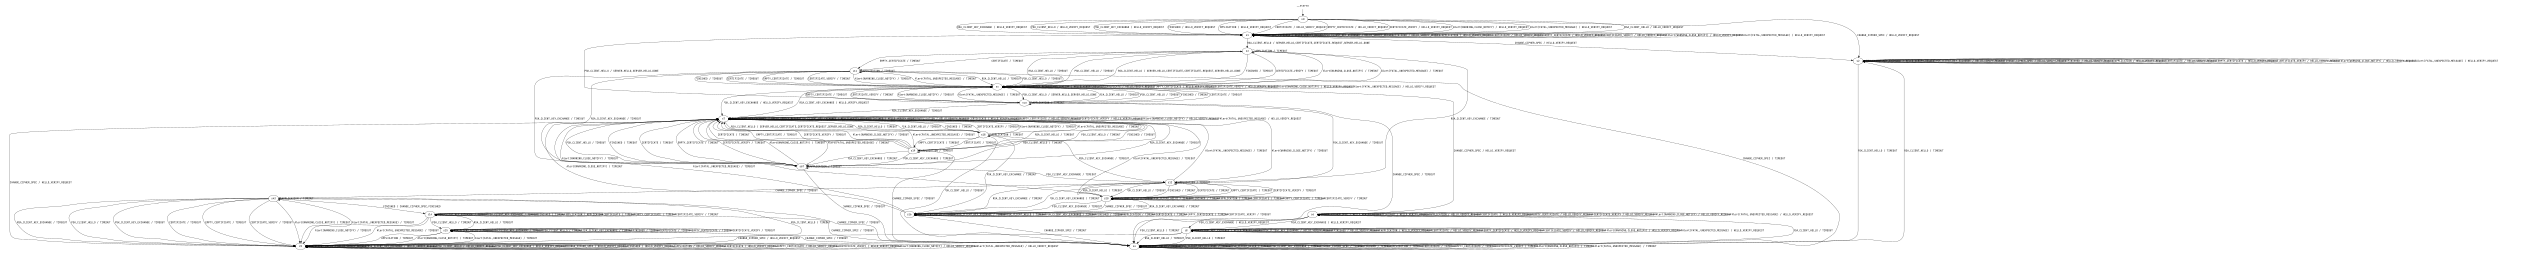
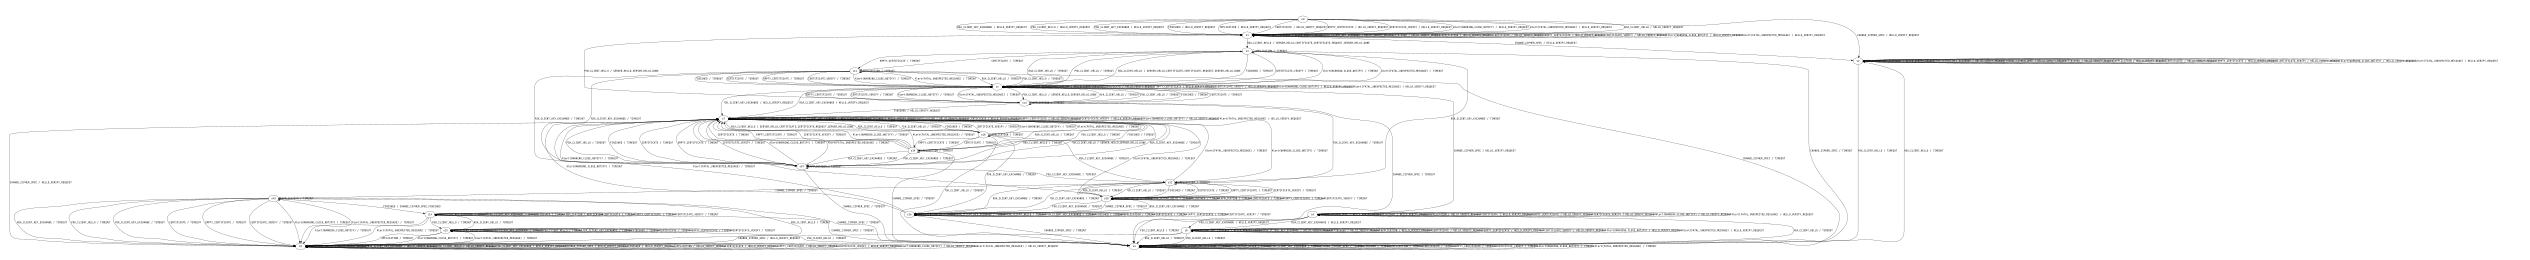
node "__start0": removed
edge "s10" -> "s7": label "RSA_CLIENT_KEY_EXCHANGE / TIMEOUT" -> "FINISHED / HELLO_VERIFY_REQUEST"
edge "s7" -> "s67": added, label "PSK_CLIENT_HELLO / SERVER_HELLO,SERVER_HELLO_DONE"
edge "s3" -> "s4": added, label "CHANGE_CIPHER_SPEC / TIMEOUT"
edge "s15" -> "s4": label "CHANGE_CIPHER_SPEC / TIMEOUT" -> "PSK_CLIENT_HELLO / TIMEOUT"
